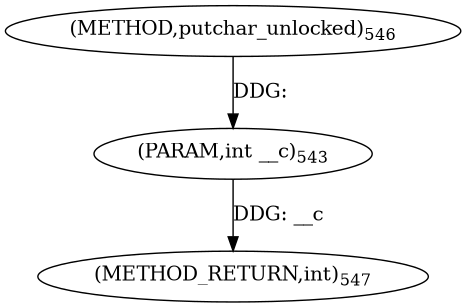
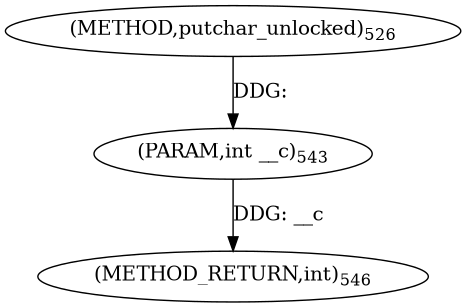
node "(METHOD,putchar_unlocked)": text "546" -> "526"
node "(METHOD_RETURN,int)": text "547" -> "546"
